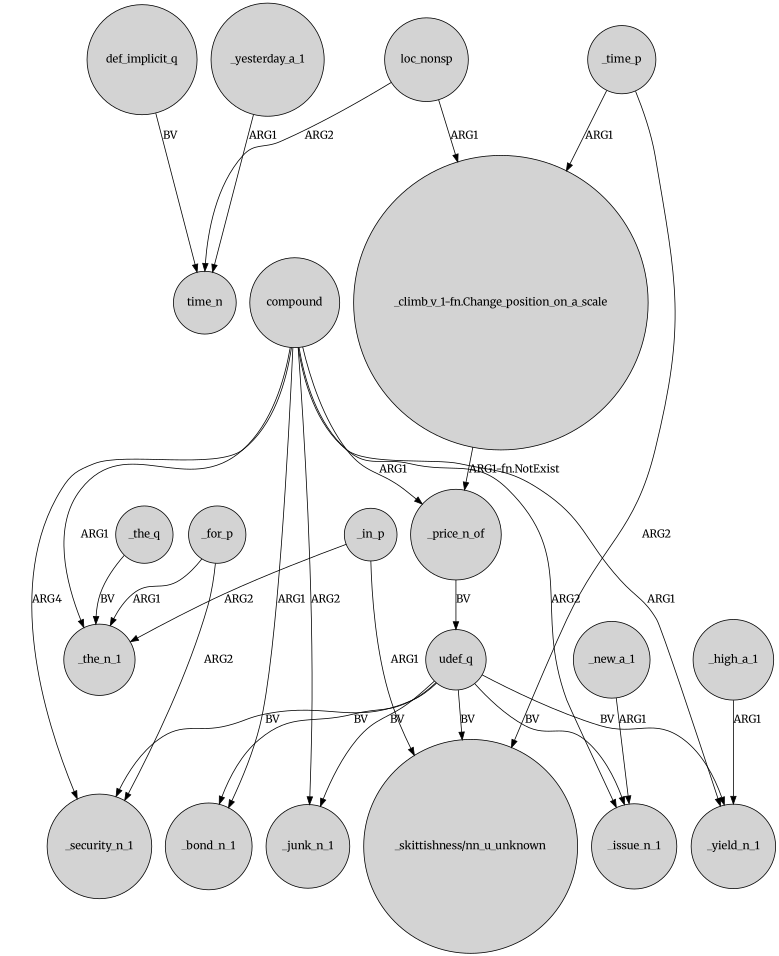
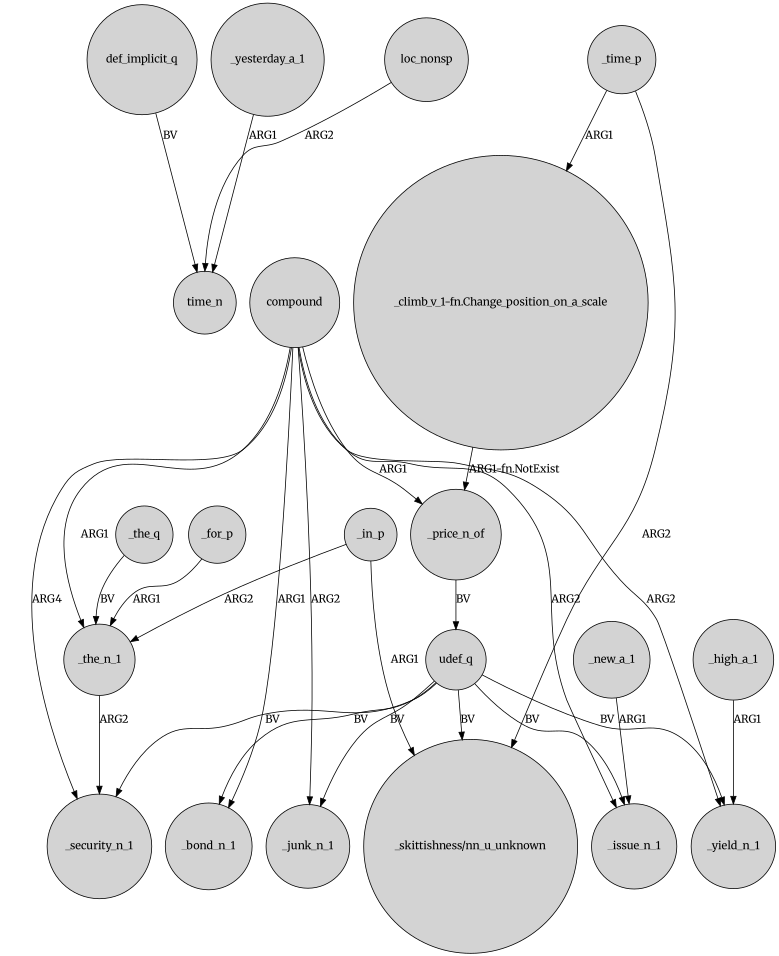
edge "loc_nonsp" -> "_climb_v_1-fn.Change_position_on_a_scale": removed, label "ARG1"
edge "compound" -> "_yield_n_1": label "ARG1" -> "ARG2"
edge "_for_p" -> "_security_n_1": now "_the_n_1" -> "_security_n_1"
